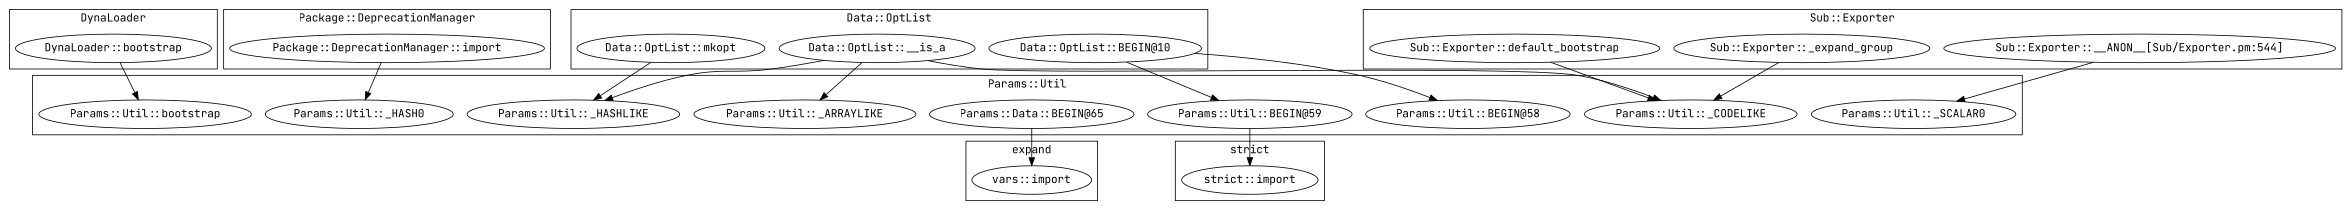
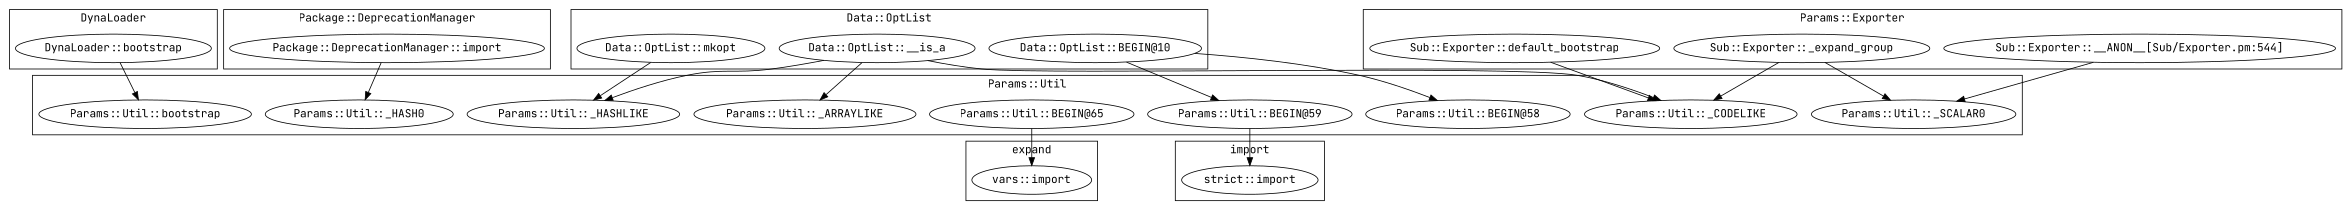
cluster "Sub::Exporter": label "Sub::Exporter" -> "Params::Exporter"
edge "Sub::Exporter::_expand_group" -> "Params::Util::_SCALAR0": added
node "Params::Data::BEGIN@65": label "Params::Data::BEGIN@65" -> "Params::Util::BEGIN@65"
cluster "strict": label "strict" -> "import"
